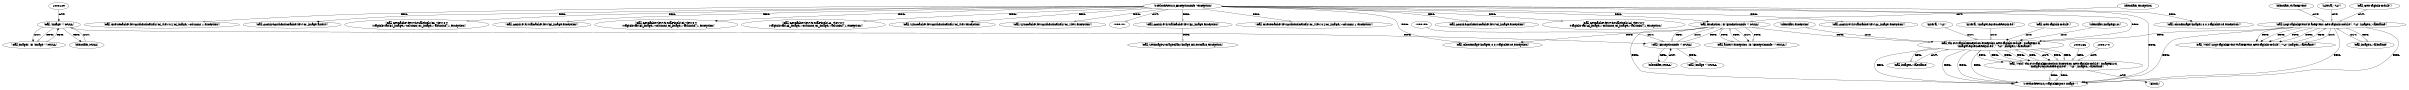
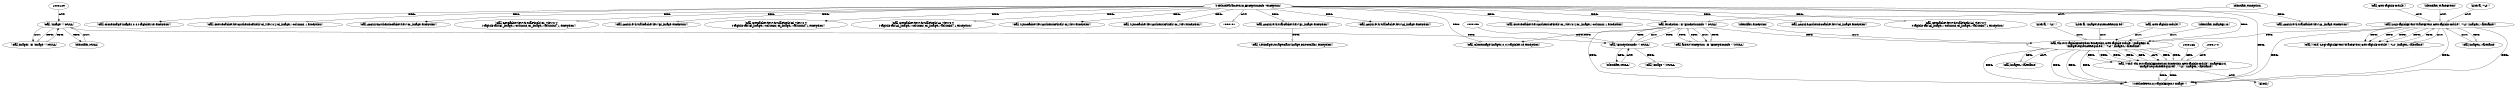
node "(MethodReturn,ExceptionInfo *exception)": label "(MethodReturn,ExceptionInfo *exception)" -> "(MethodParameterIn,ExceptionInfo *exception)"
node "(Call,AcquireAuthenticCacheView(Cr_image,assert))": label "(Call,AcquireAuthenticCacheView(Cr_image,assert))" -> "(Call,AcquireAuthenticCacheView(Cr_image,exception))"
node "(Call,AcquireVirtualCacheView(Ai_image,exception))": added
edge "1000156" -> "(Call,(ExceptionInfo *) NULL)": label "AST: " -> "DDG: "
